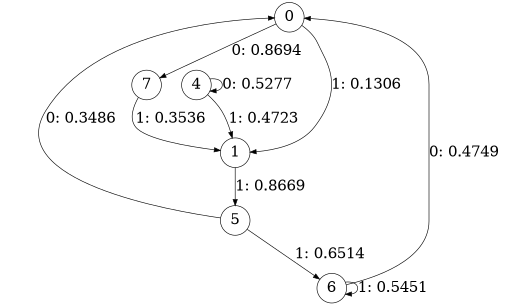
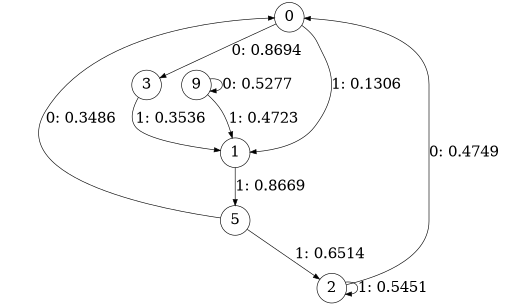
node "7": label "7" -> "3"
node "4": label "4" -> "9"
node "6": label "6" -> "2"
